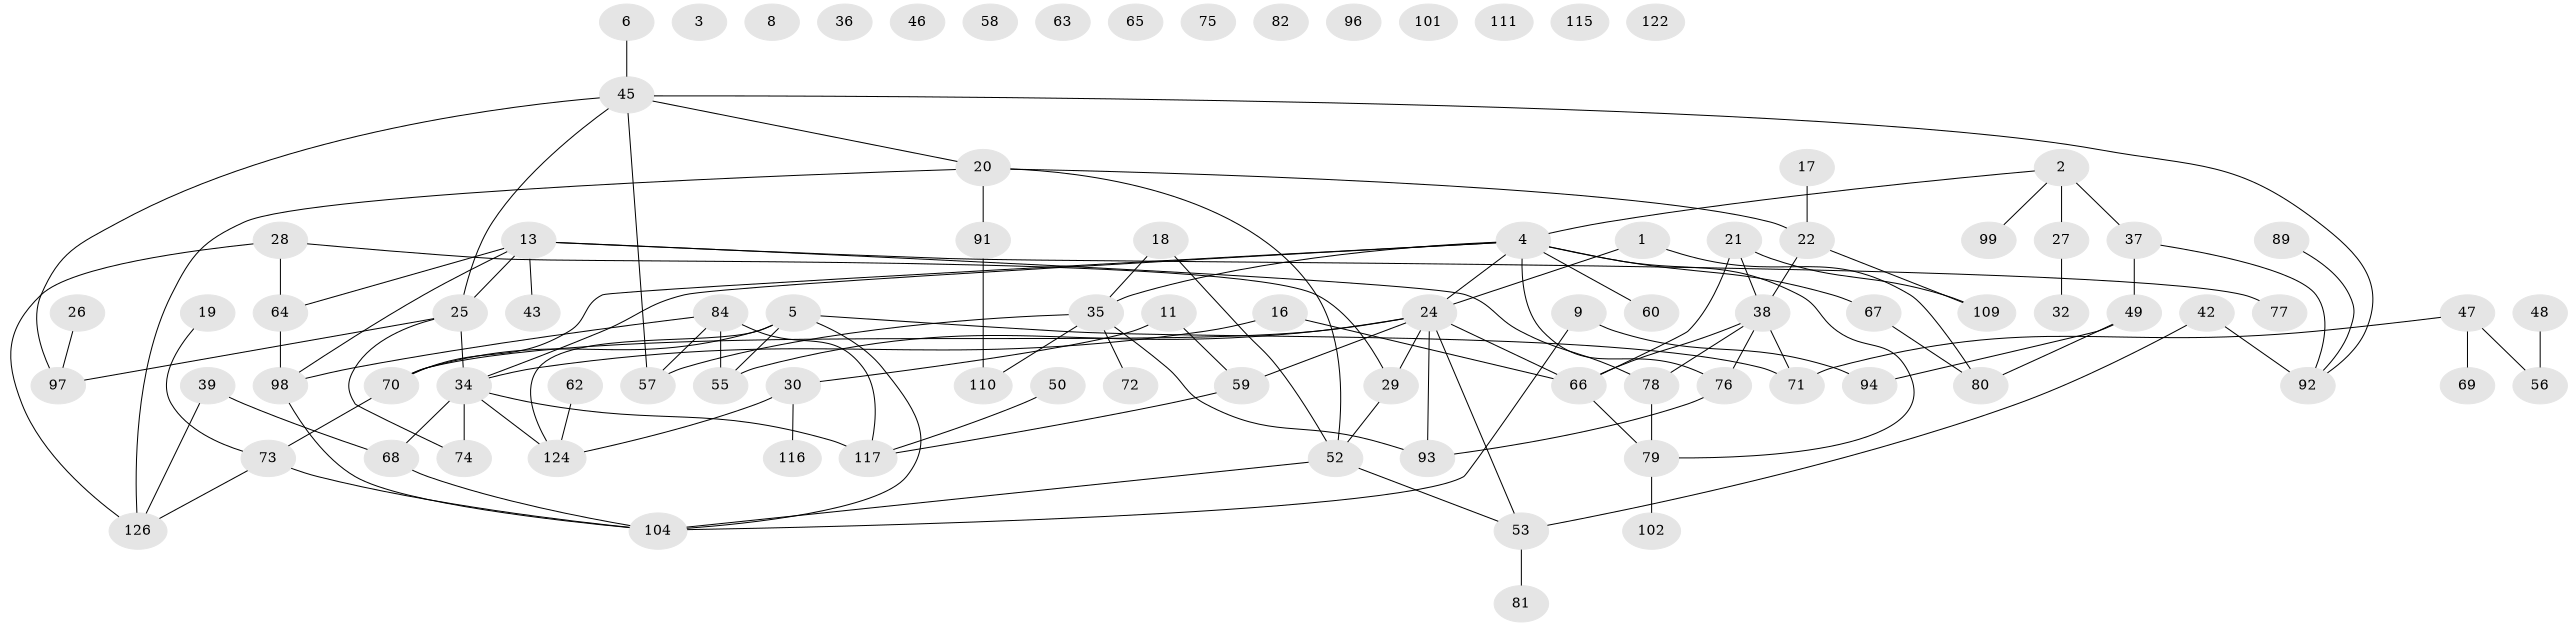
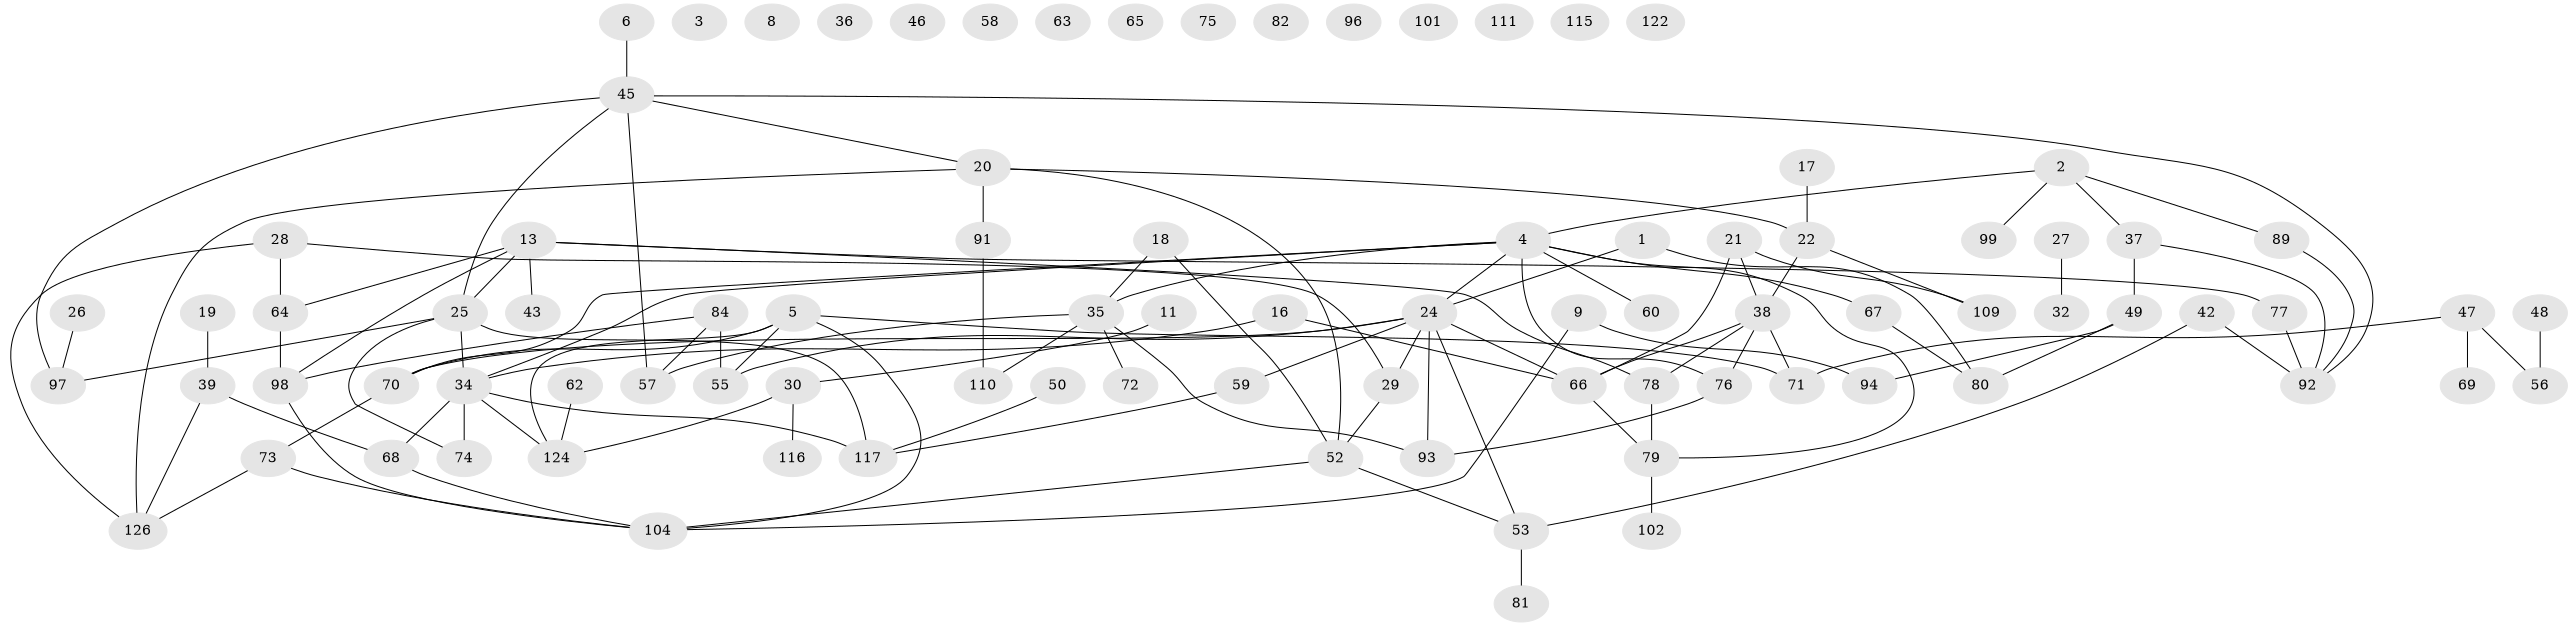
edge "2" -- "27": now "2" -- "89"
edge "11" -- "59": removed
edge "77" -- "92": added
edge "84" -- "117": now "25" -- "117"
edge "19" -- "73": now "19" -- "39"
